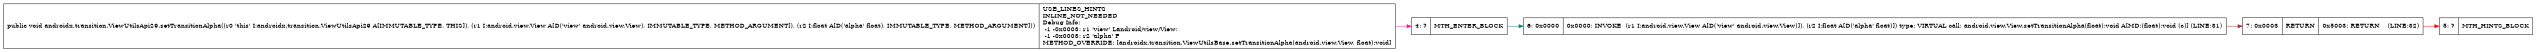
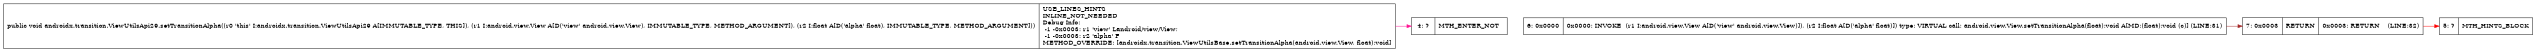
node "4: ?": text "MTH_ENTER_BLOCK" -> "MTH_ENTER_NOT"
edge "4: ?" -> "6: 0x0000": removed
node "7: 0x0003": text "0x5003: RETURN    (LINE:32)" -> "0x0003: RETURN    (LINE:32)"
